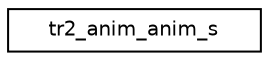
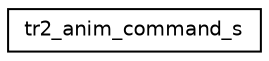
node "tr2_anim_anim_s": label "tr2_anim_anim_s" -> "tr2_anim_command_s"
